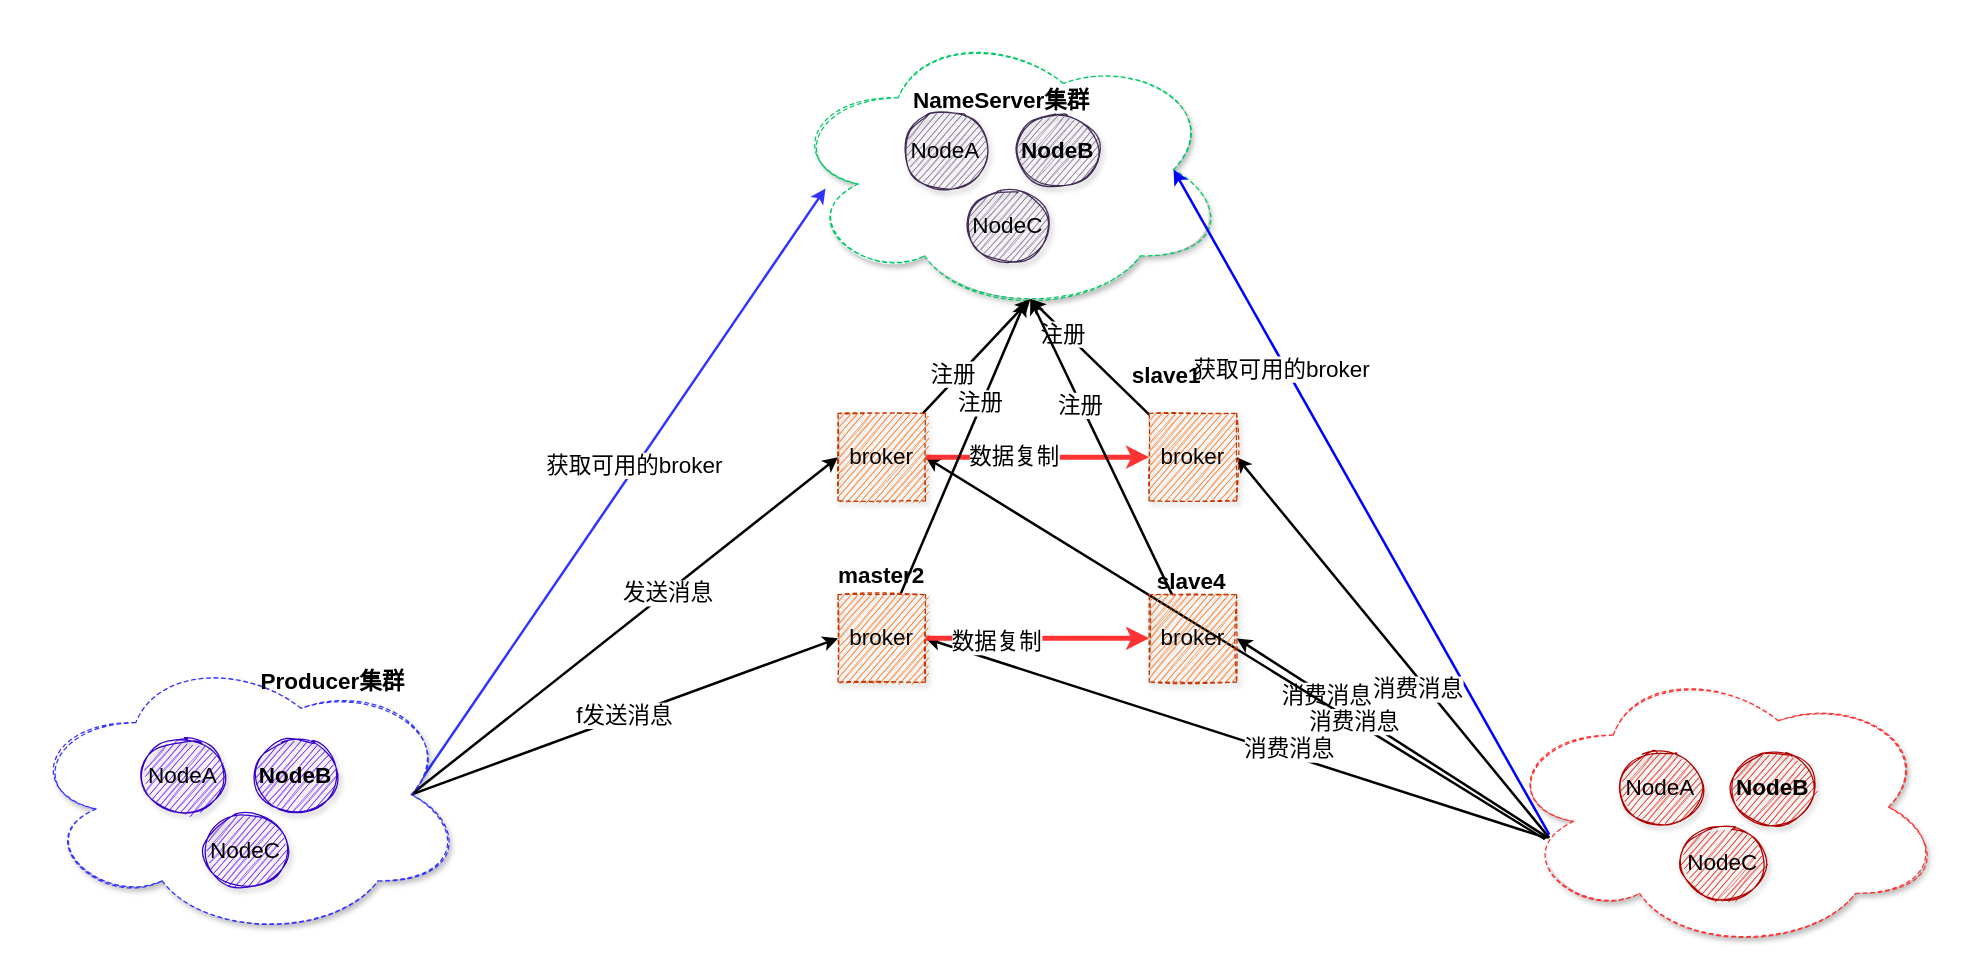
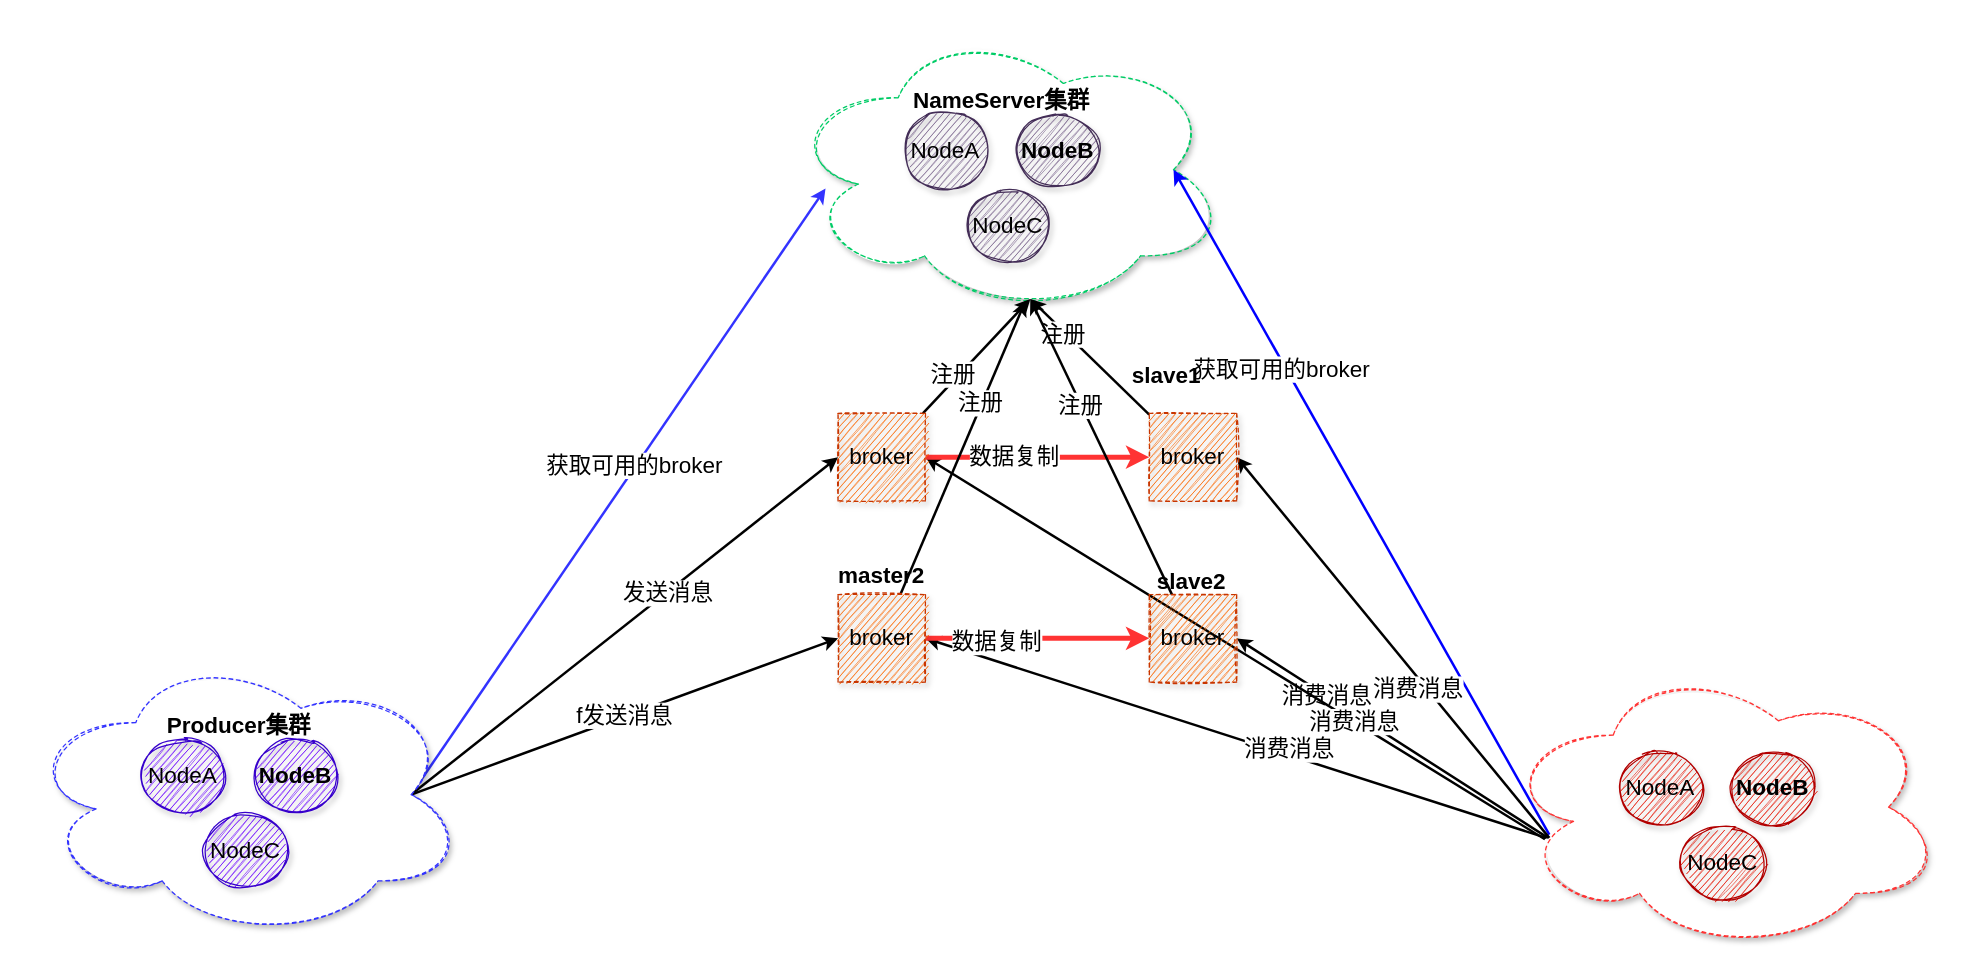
node "slave4": label "slave4" -> "slave2"
node "Producer集群": moved (333, 682) -> (240, 726)
